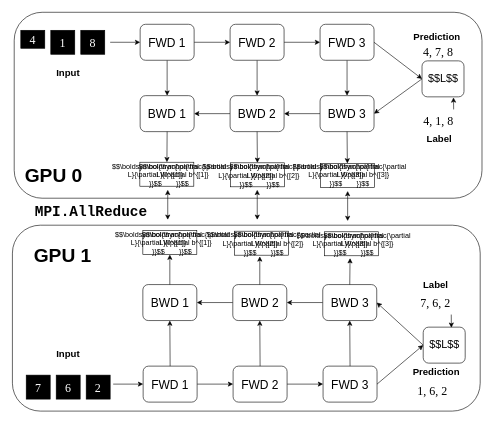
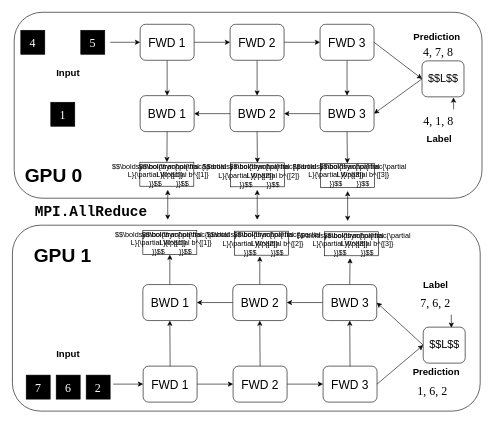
node "4": size 24x18 -> 24x24
node "1": moved (63, 42) -> (63, 114)
node "8": label "8" -> "5"
